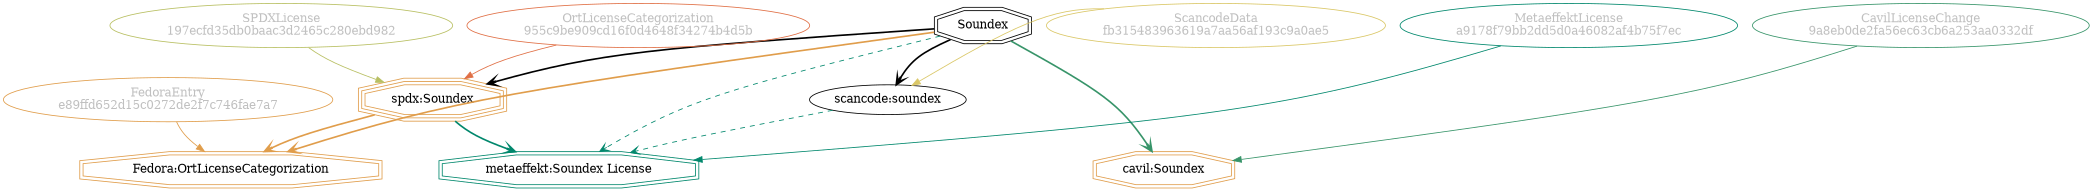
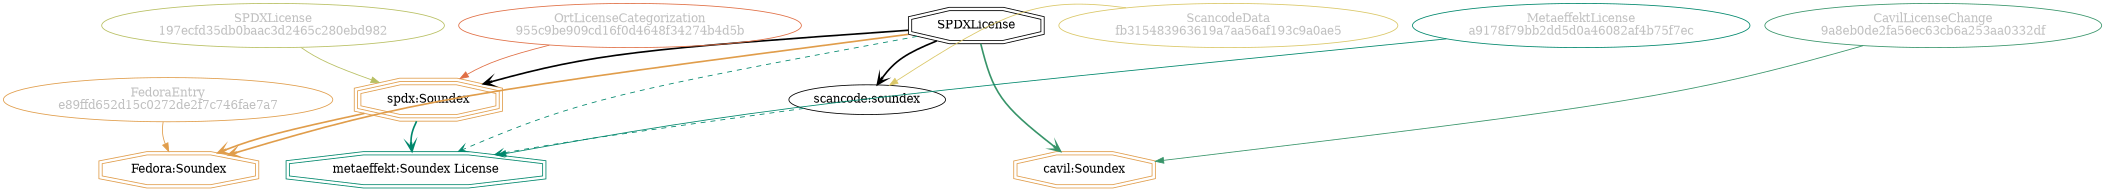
node "Soundex": label "Soundex" -> "SPDXLicense"
node "Fedora:OrtLicenseCategorization": label "Fedora:OrtLicenseCategorization" -> "Fedora:Soundex"
